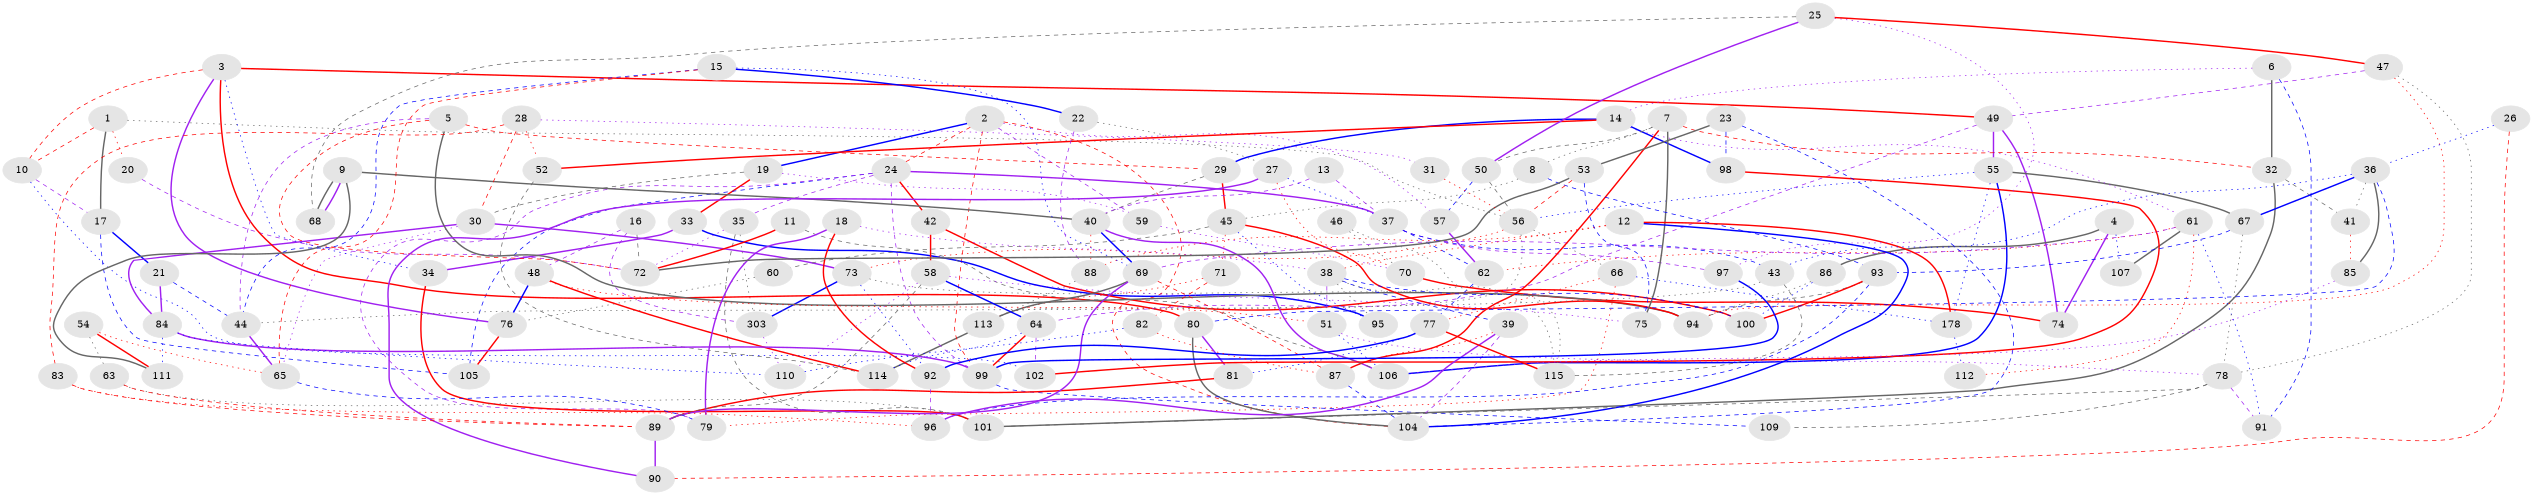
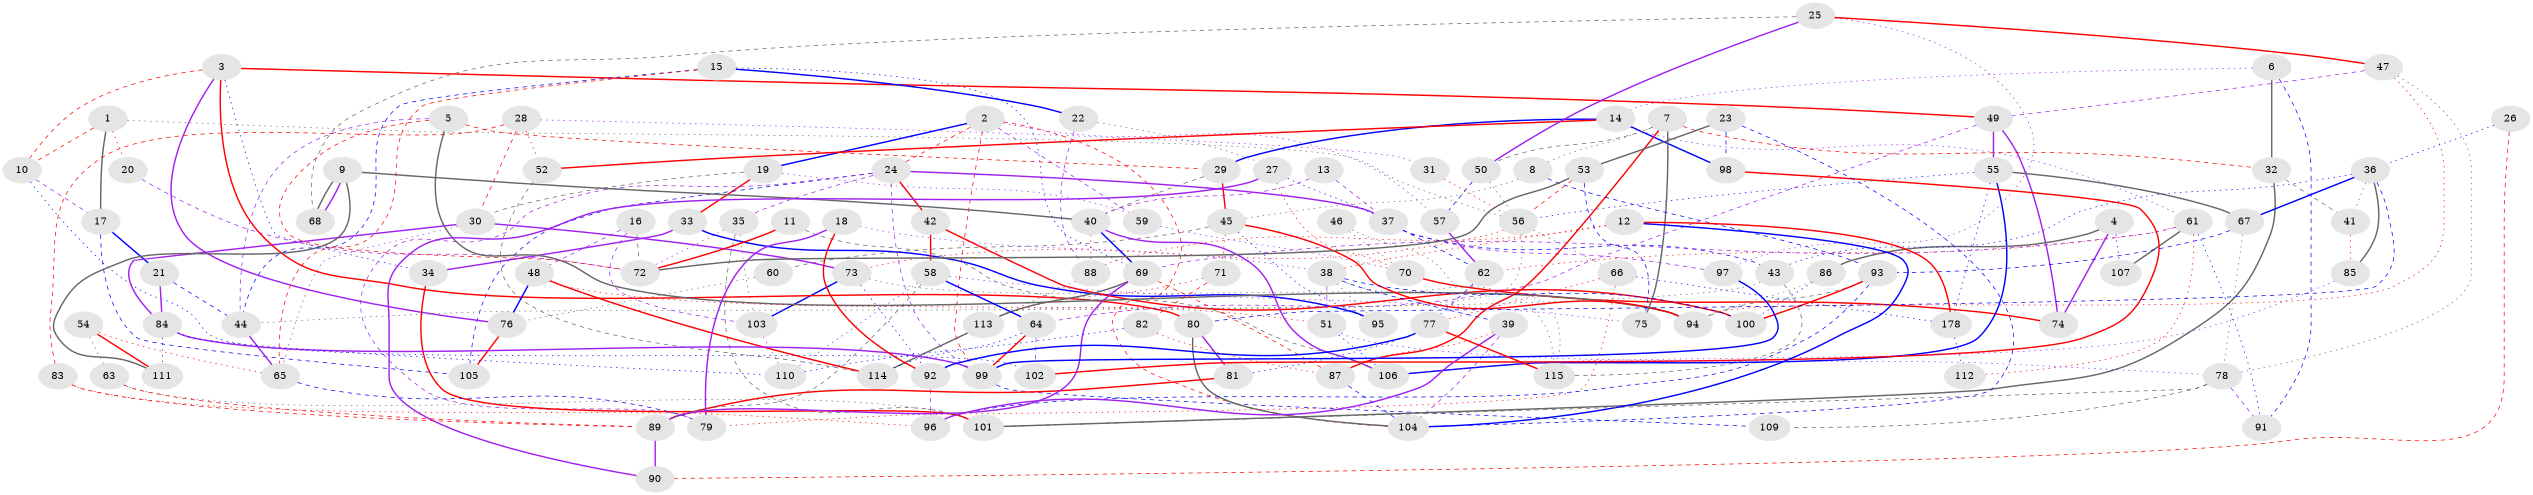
edge "50" -- "56": style dashed -> dotted
node "303": label "303" -> "103"
